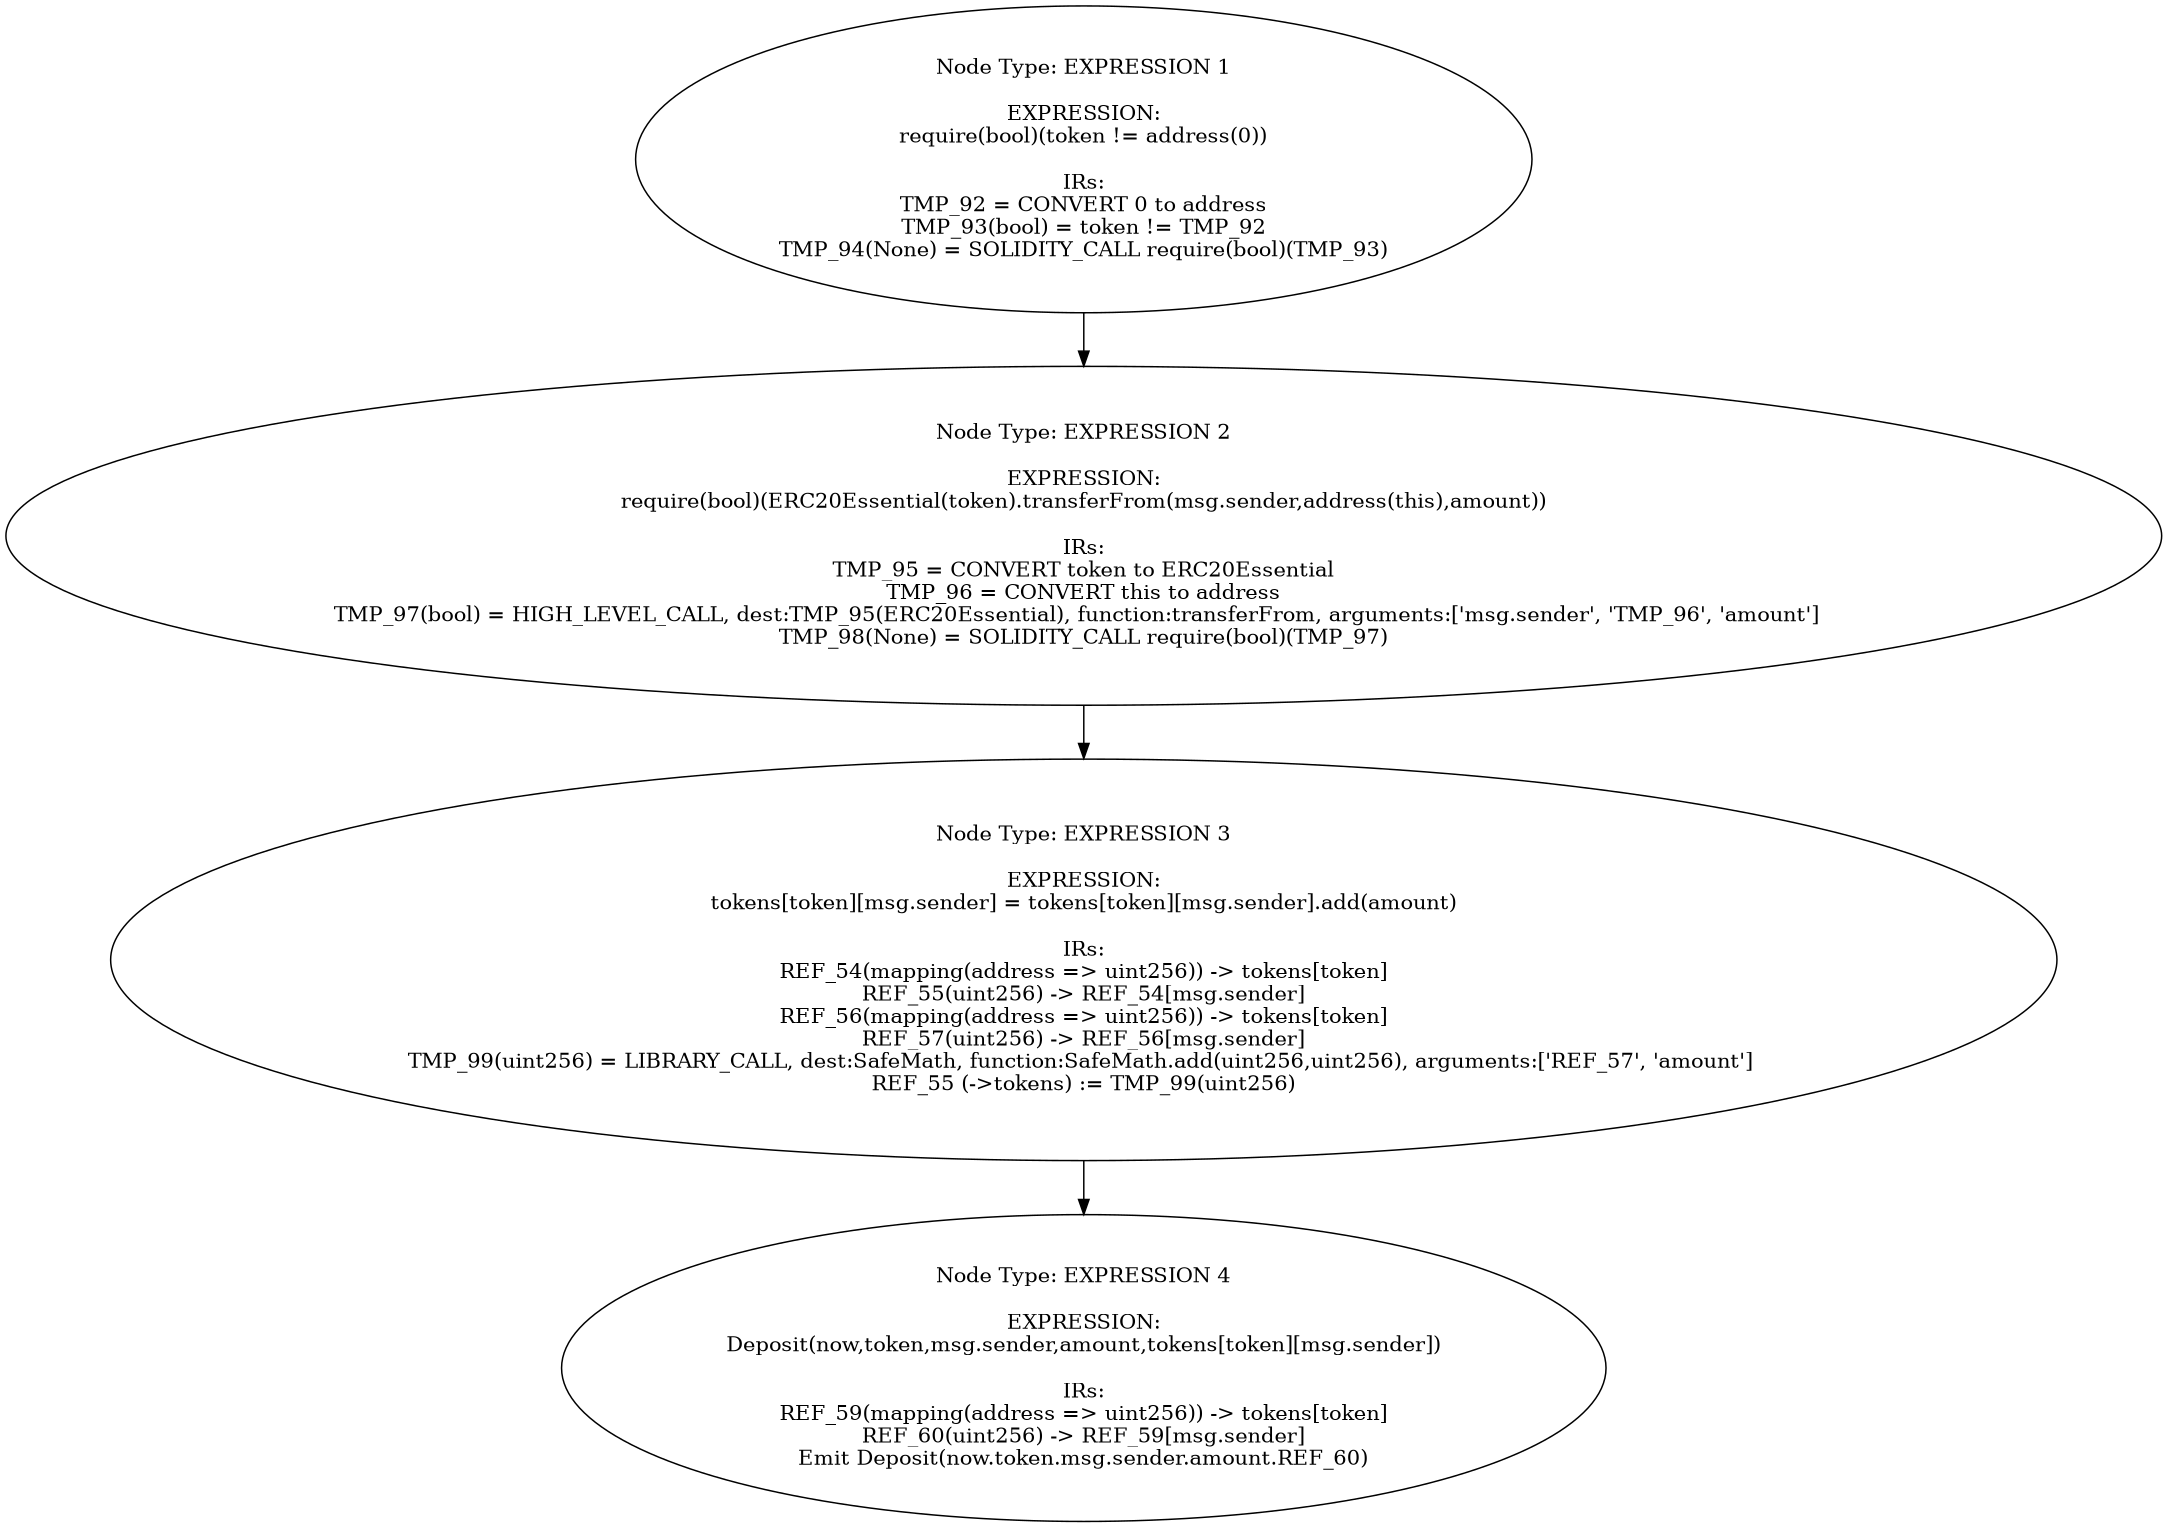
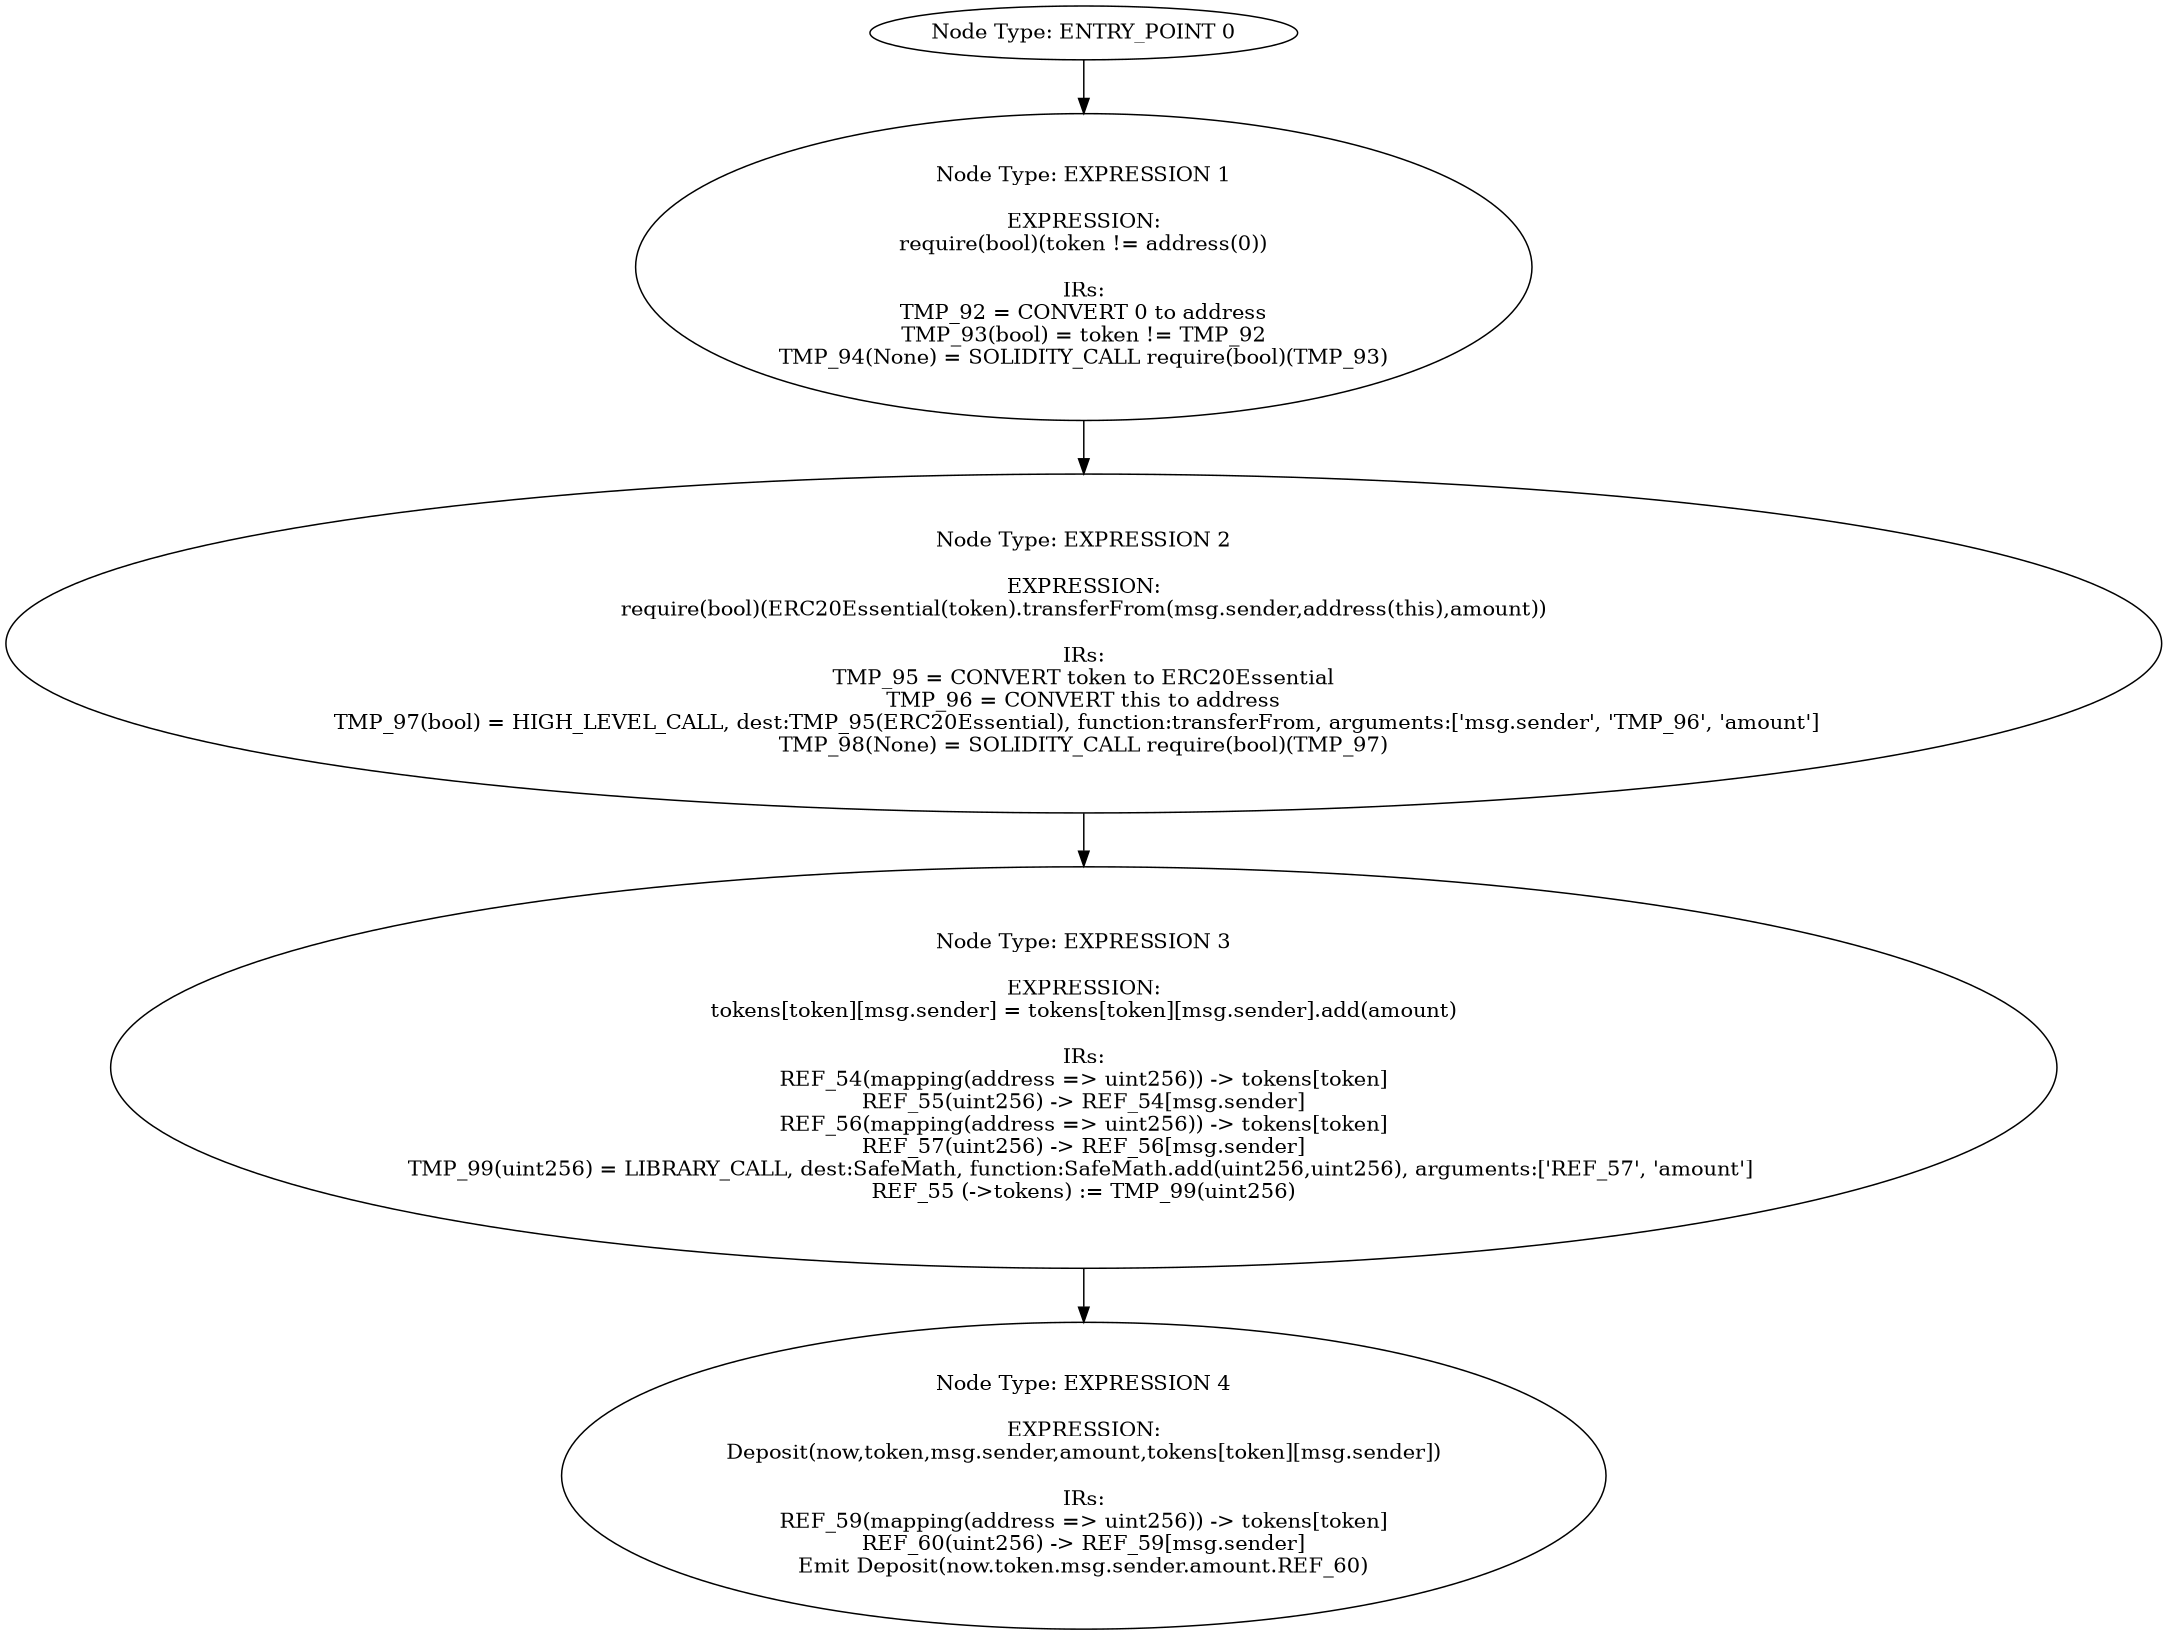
node "Node Type: ENTRY_POINT 0": added
